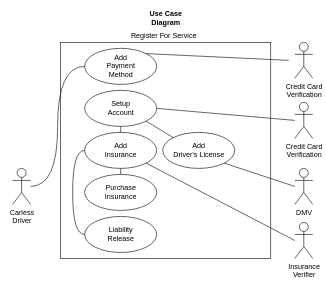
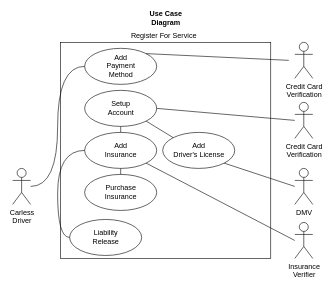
node "Liability Release": moved (121, 234) -> (106, 237)
